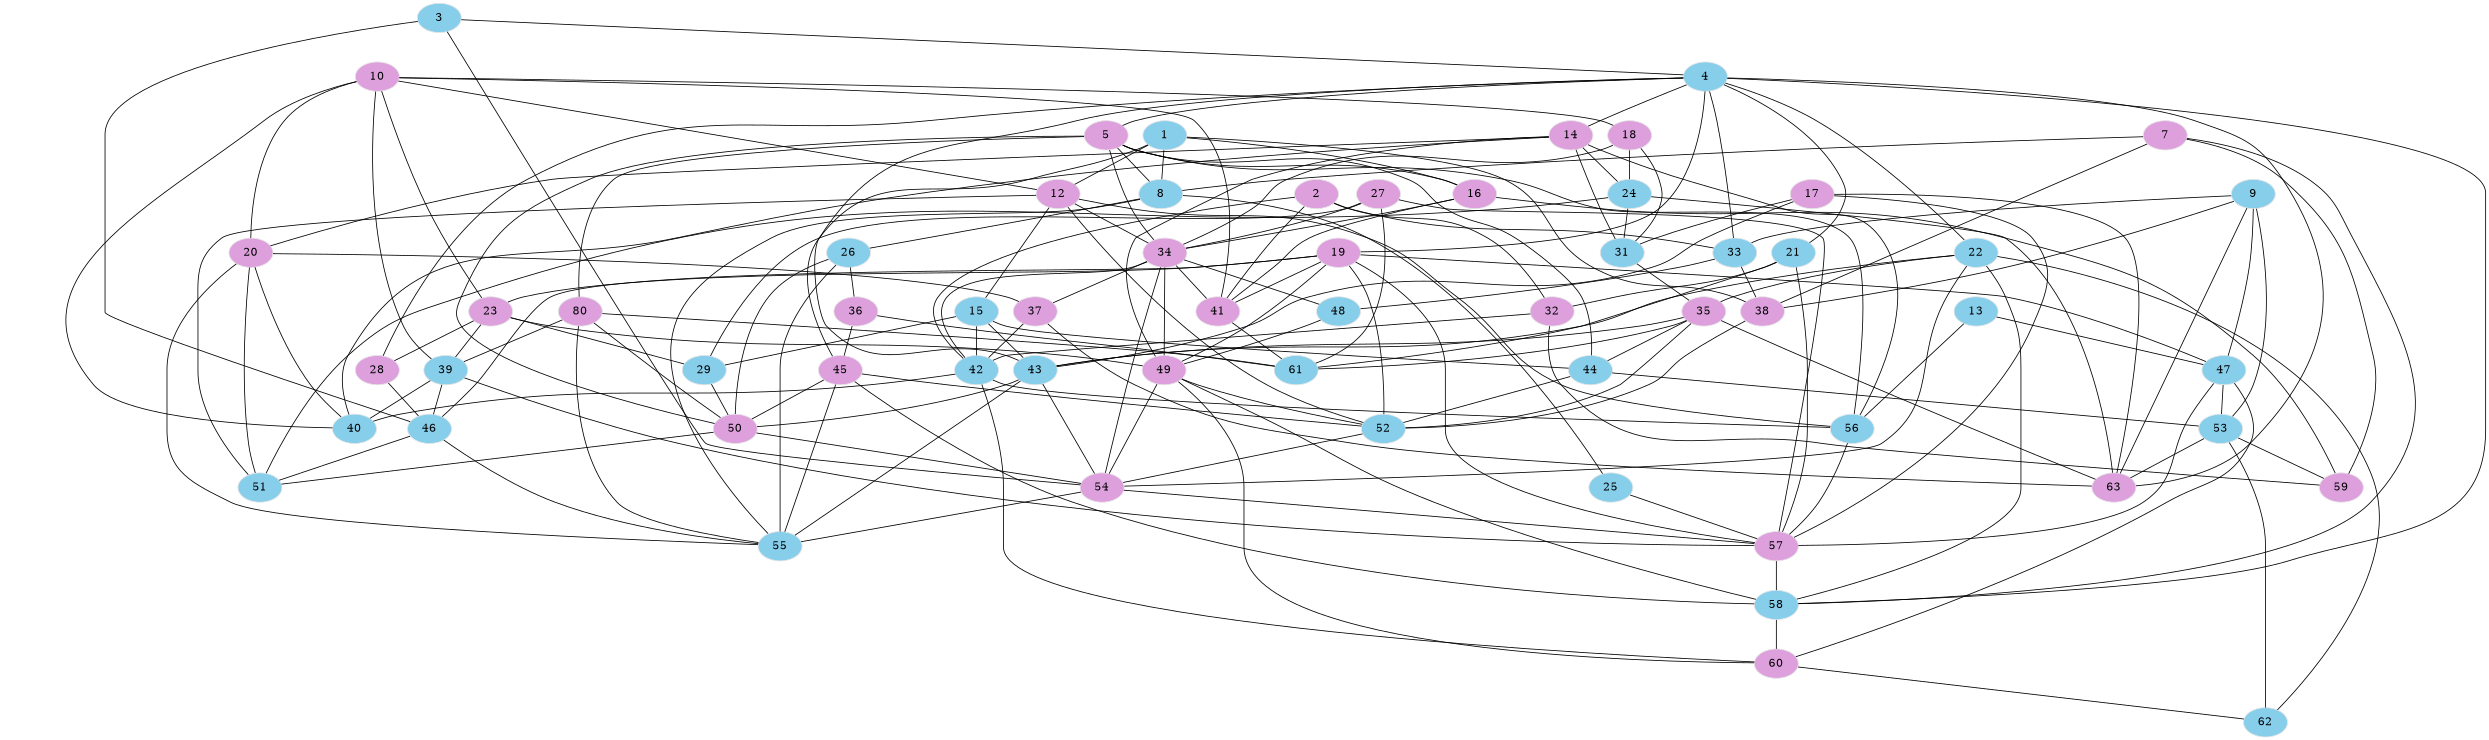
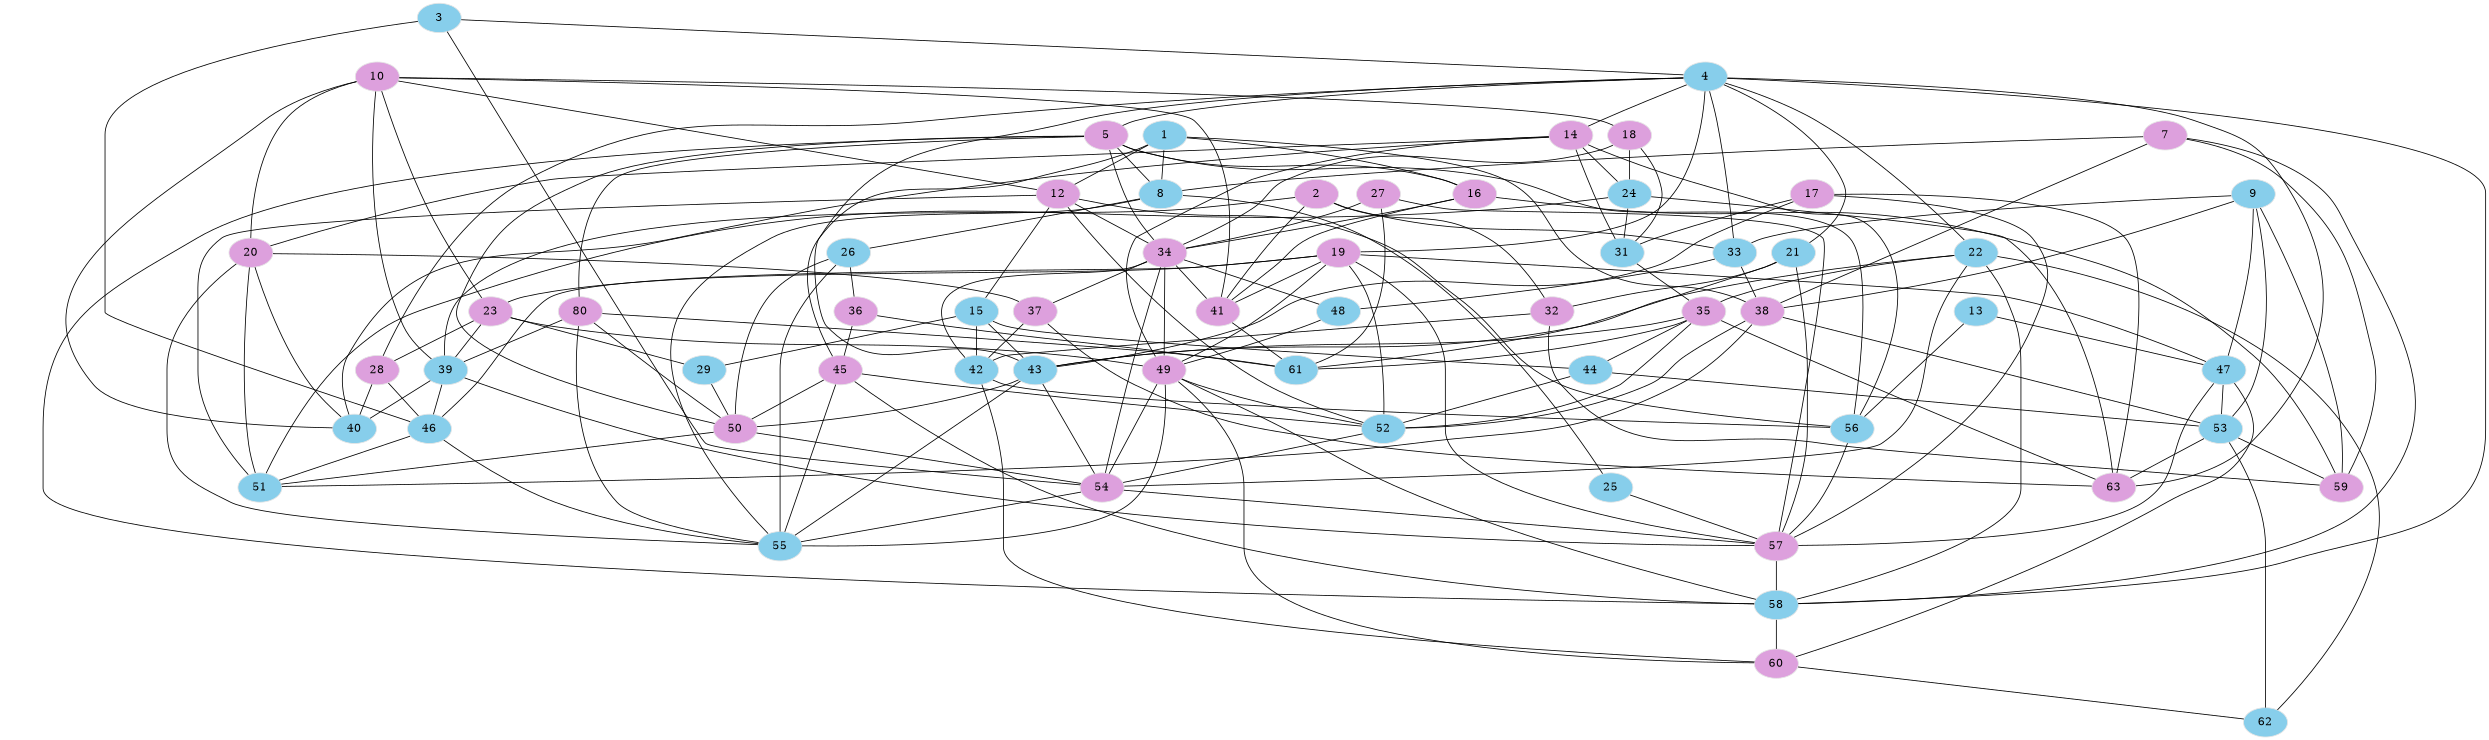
edge "5" -- "44": now "5" -- "58"
edge "27" -- "29": removed
edge "2" -- "42": now "2" -- "39"
edge "9" -- "63": now "9" -- "59"
edge "38" -- "53": added
edge "42" -- "40": now "28" -- "40"
edge "38" -- "51": added
edge "49" -- "55": added
